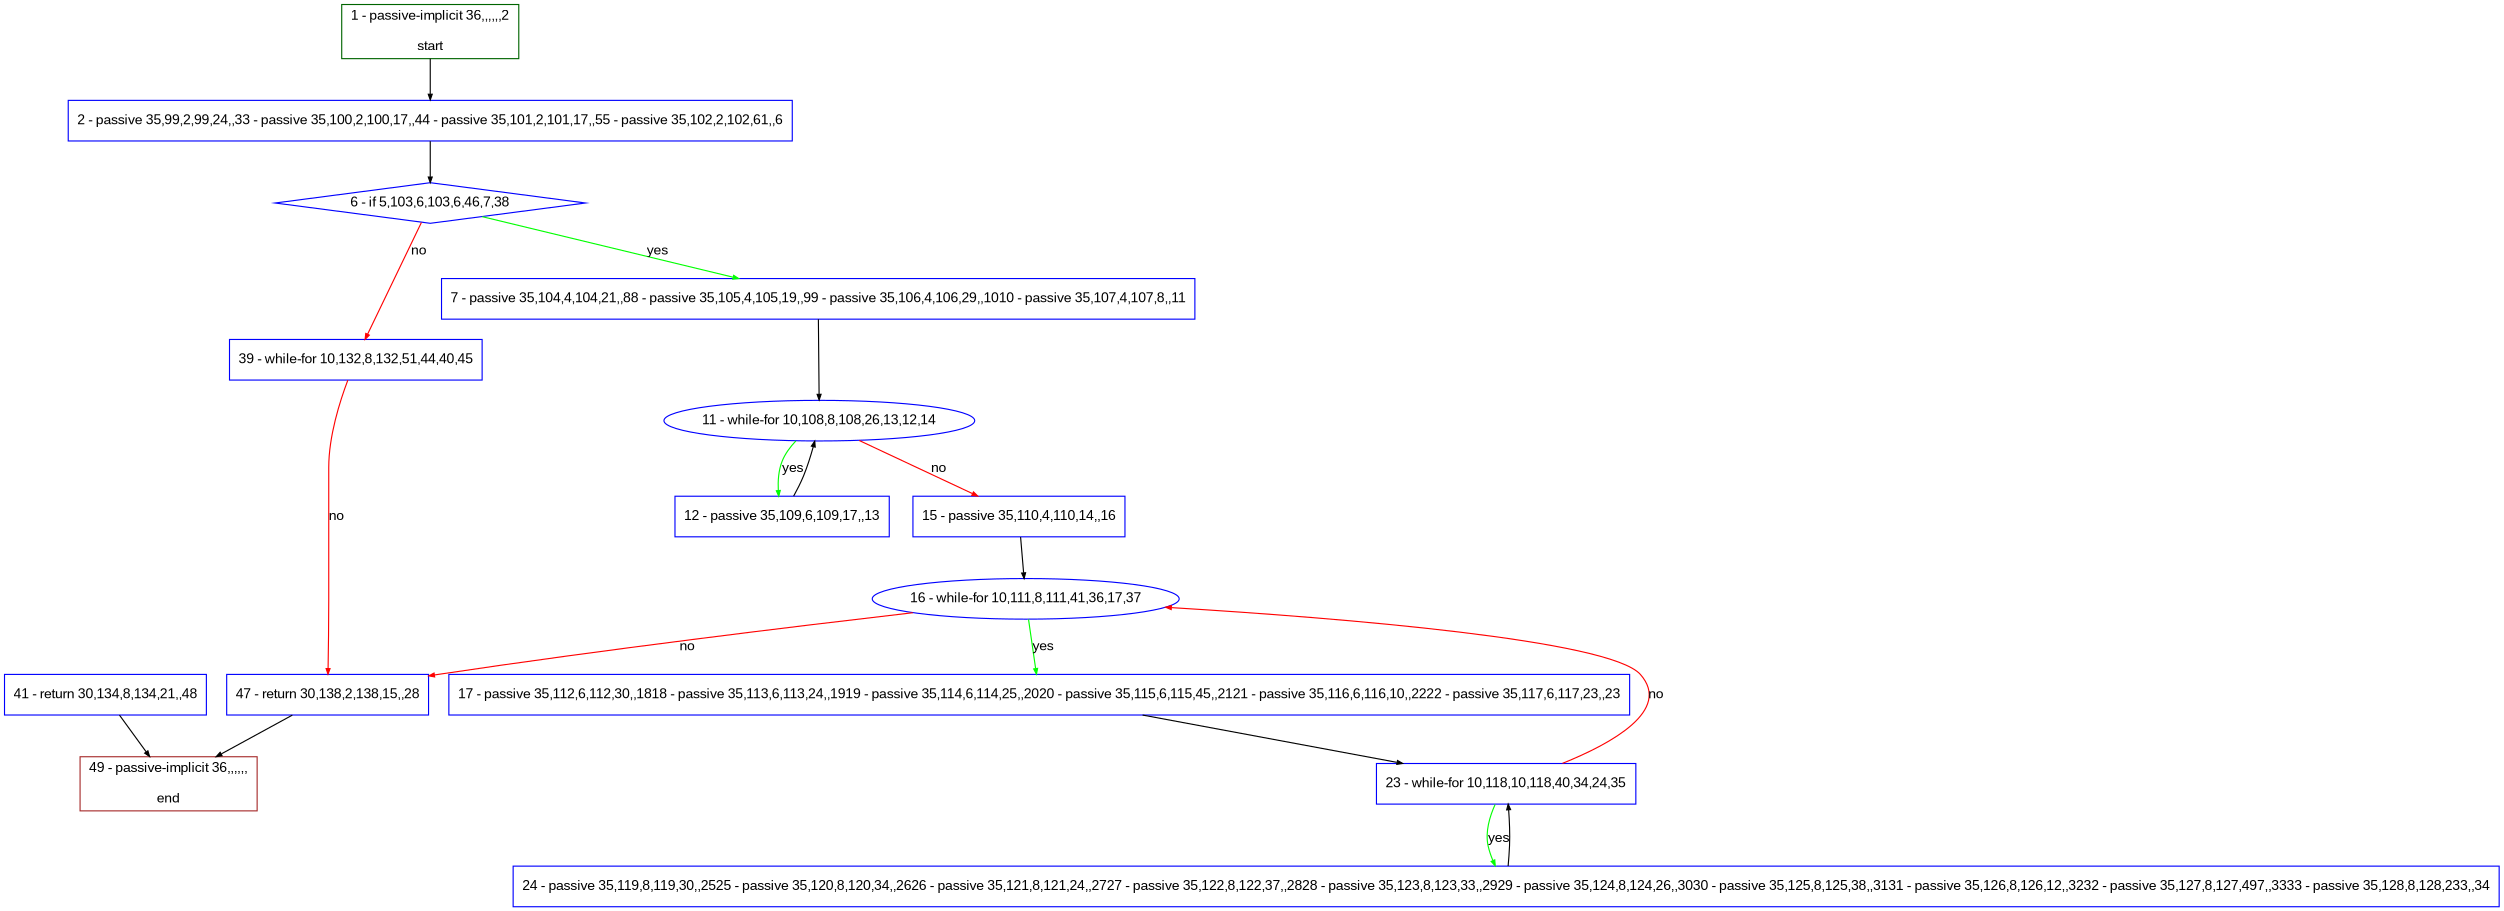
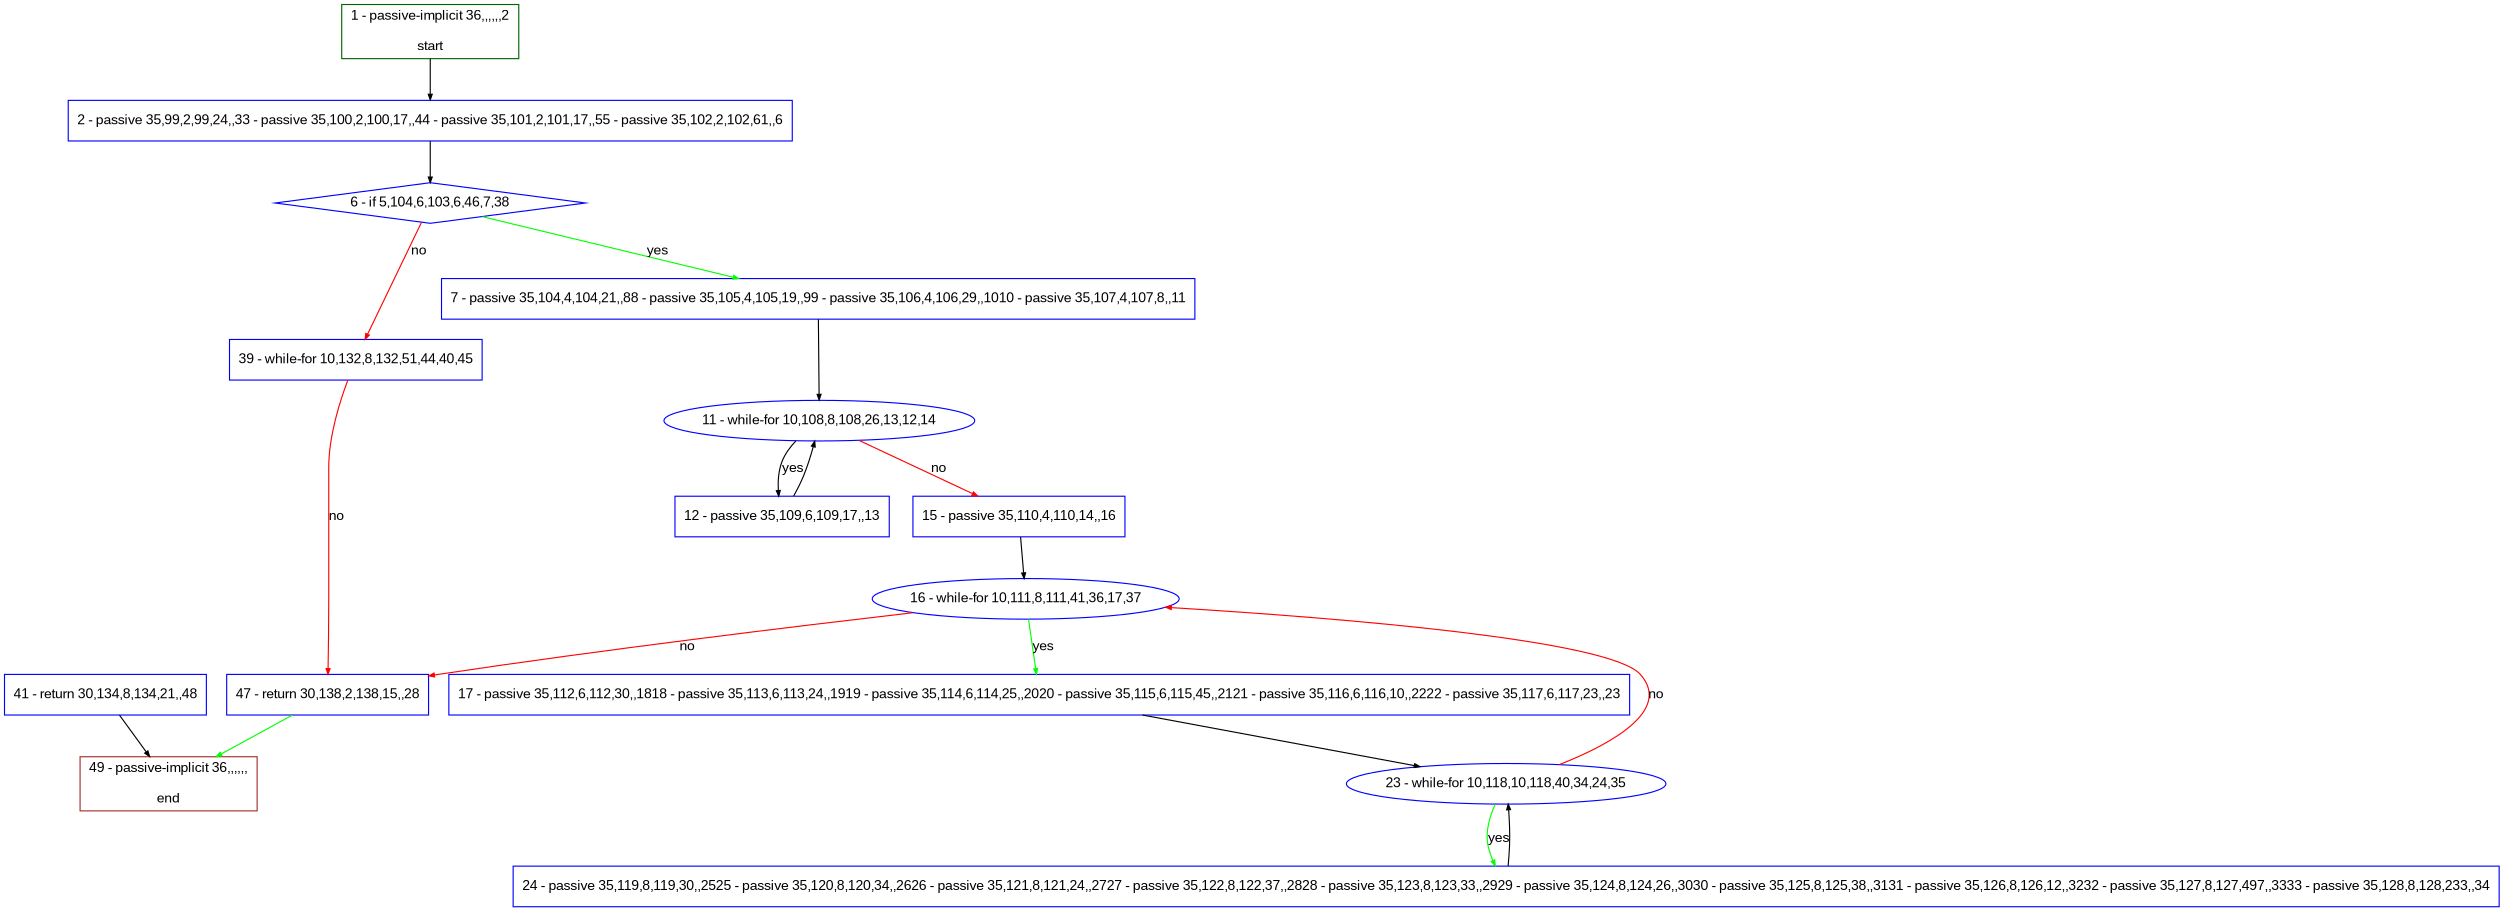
node "6 - if 5,103,6,103,6,46,7,38": label "6 - if 5,103,6,103,6,46,7,38" -> "6 - if 5,104,6,103,6,46,7,38"
edge "11 - while-for 10,108,8,108,26,13,12,14" -> "12 - passive 35,109,6,109,17,,13": color #00ff00 -> #000000
edge "47 - return 30,138,2,138,15,,28" -> "49 - passive-implicit 36,,,,,, end": color #000000 -> #00ff00
node "23 - while-for 10,118,10,118,40,34,24,35": shape box -> ellipse
